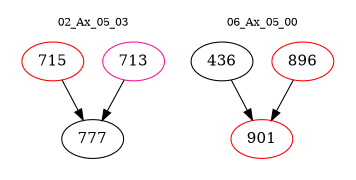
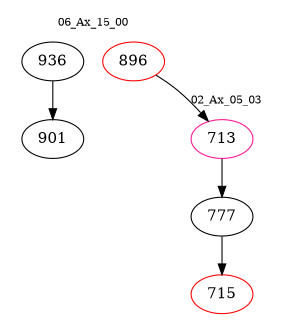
cluster "06_Ax_05_00": label "06_Ax_05_00" -> "06_Ax_15_00"
node "436": label "436" -> "936"
edge "715" -> "777": reversed
edge "896" -> "901": now "896" -> "713"
node "901": color red -> black
